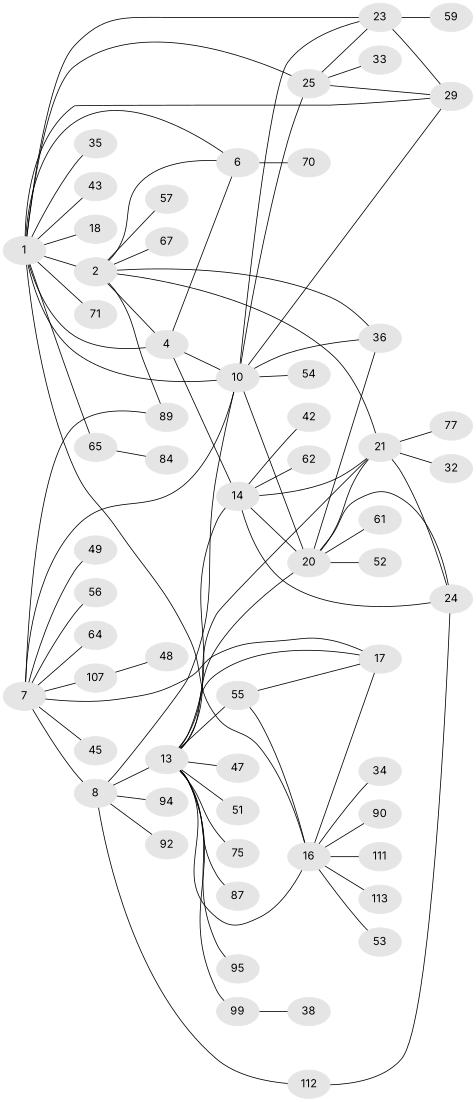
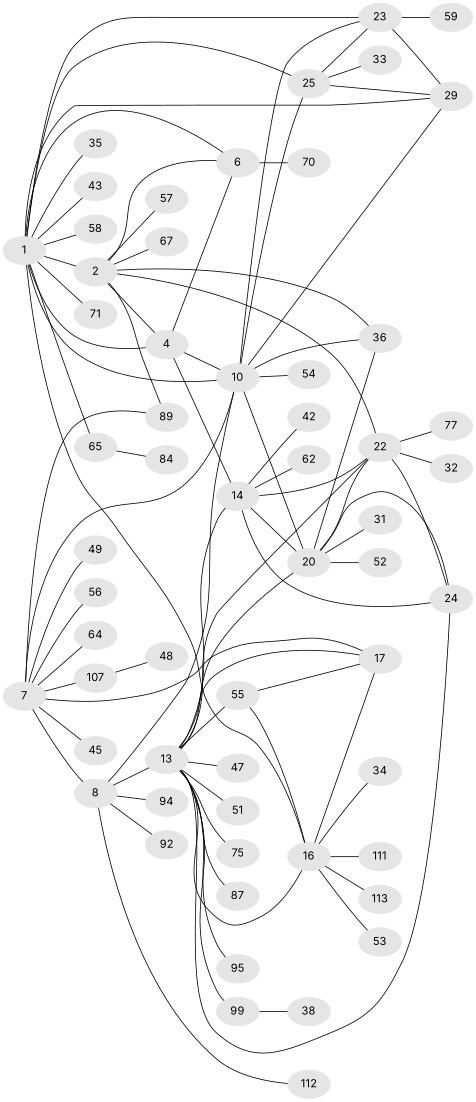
node "18": label "18" -> "58"
node "21": label "21" -> "22"
node "61": label "61" -> "31"
node "90": removed
edge "24" -- "112": now "24" -- "13"
